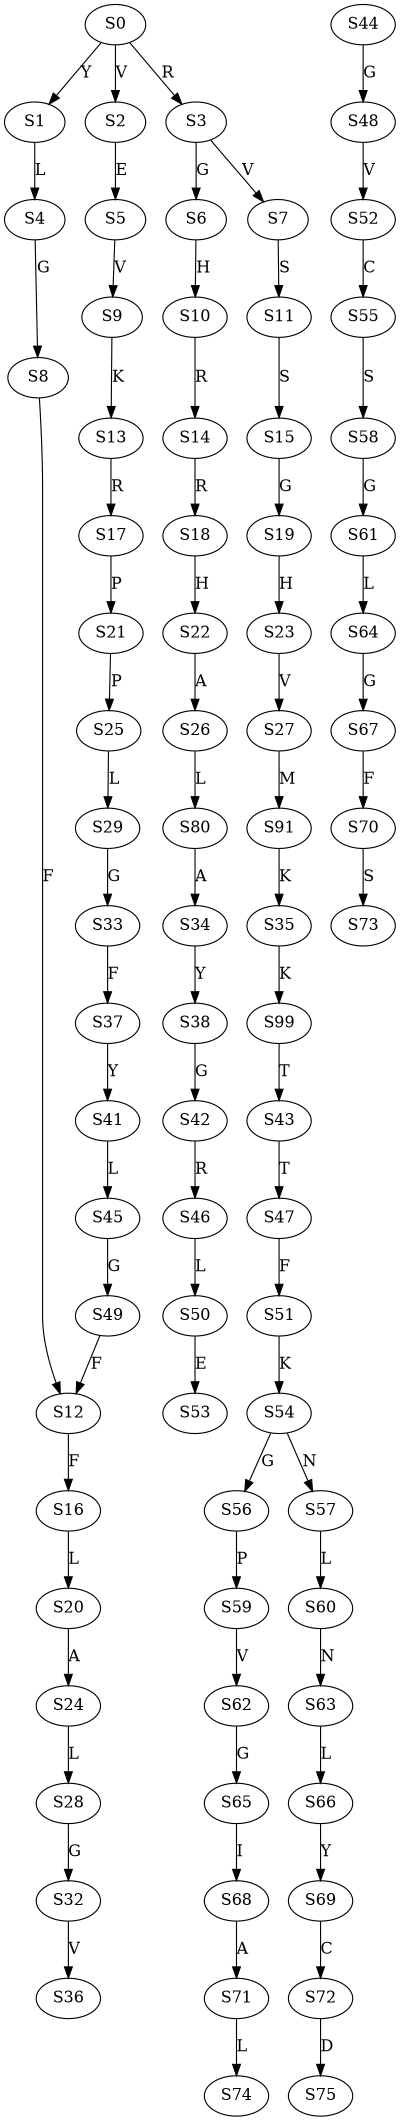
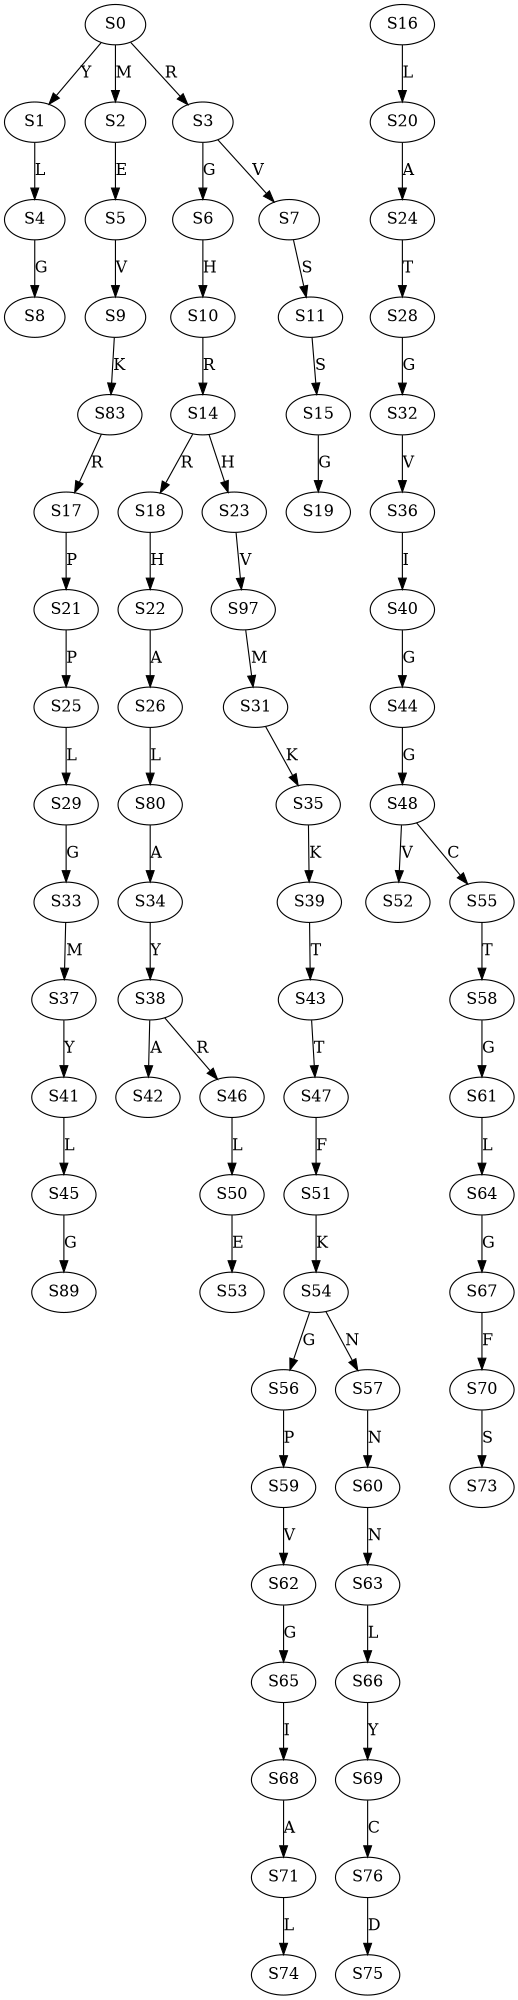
edge "S0" -> "S2": label "V" -> "M"
edge "S52" -> "S55": now "S48" -> "S55"
edge "S55" -> "S58": label "S" -> "T"
node "S13": label "S13" -> "S83"
edge "S19" -> "S23": now "S14" -> "S23"
node "S40": added
node "S27": label "S27" -> "S97"
node "S91": label "S91" -> "S31"
edge "S33" -> "S37": label "F" -> "M"
node "S99": label "S99" -> "S39"
edge "S38" -> "S42": label "G" -> "A"
edge "S42" -> "S46": now "S38" -> "S46"
node "S49": label "S49" -> "S89"
node "S12": removed
edge "S57" -> "S60": label "L" -> "N"
edge "S24" -> "S28": label "L" -> "T"
node "S72": label "S72" -> "S76"
